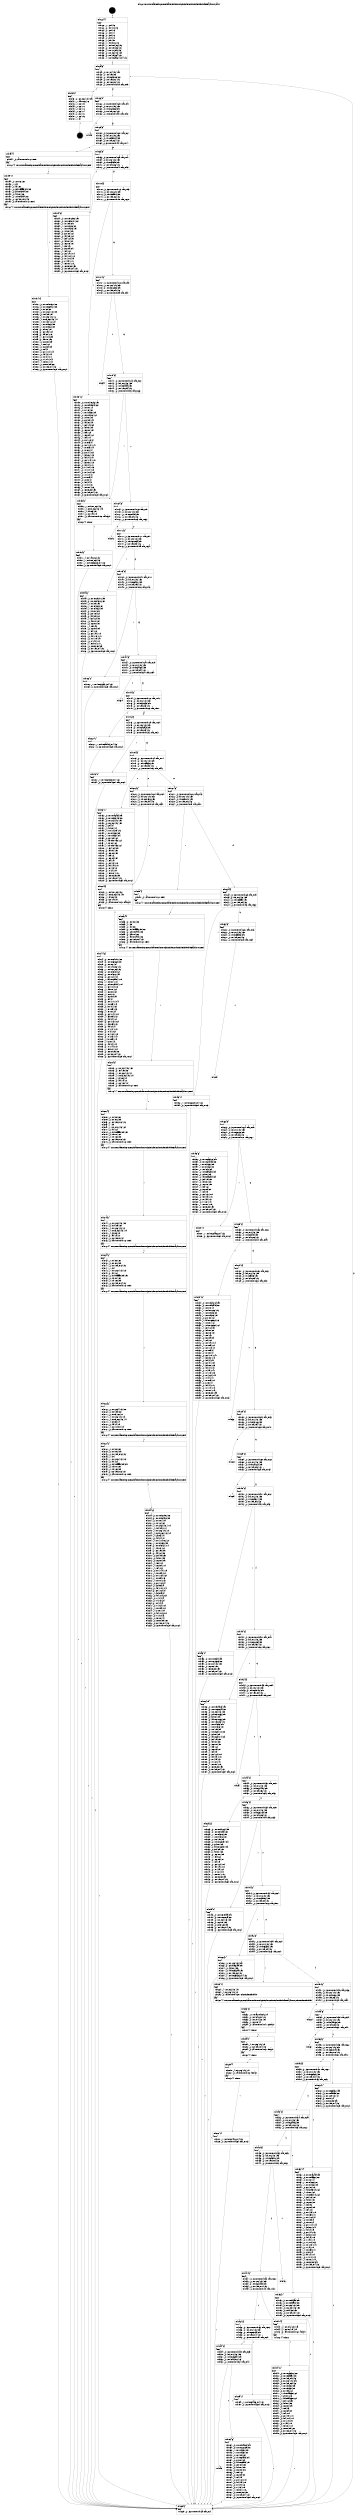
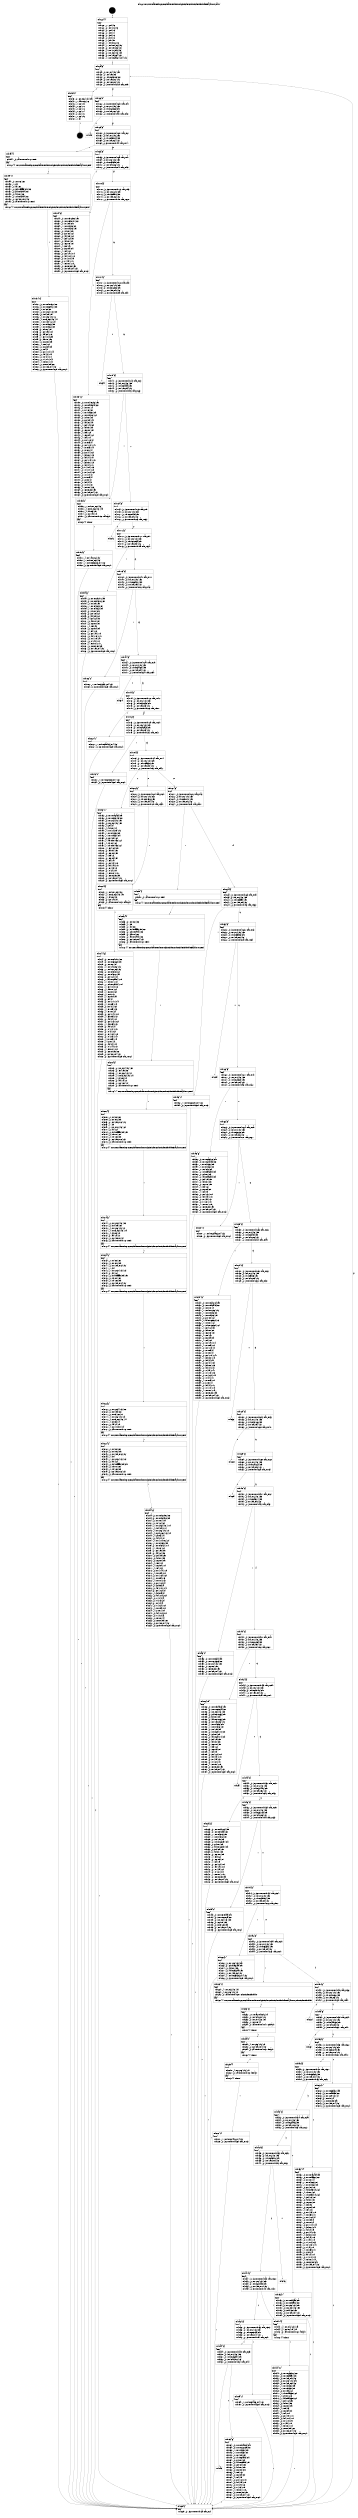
node "0x40186c [25]": added
